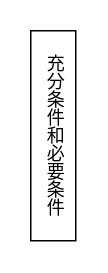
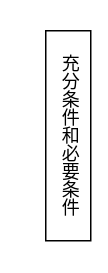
node "充分条件和必要条件": moved (53, 136) -> (68, 136)
